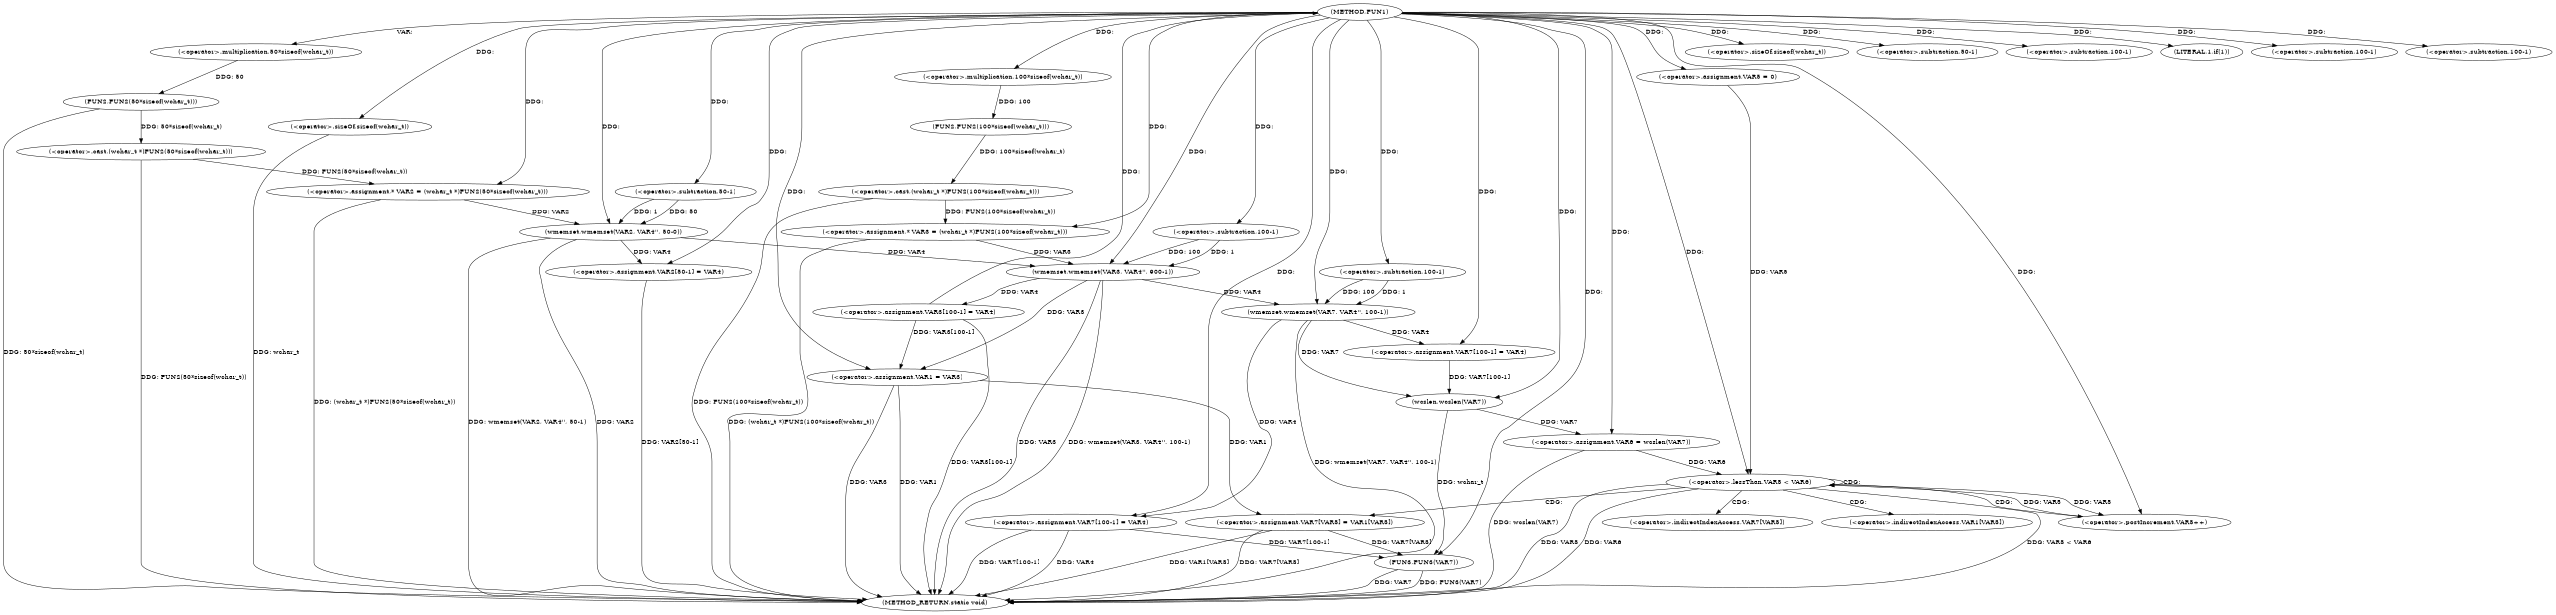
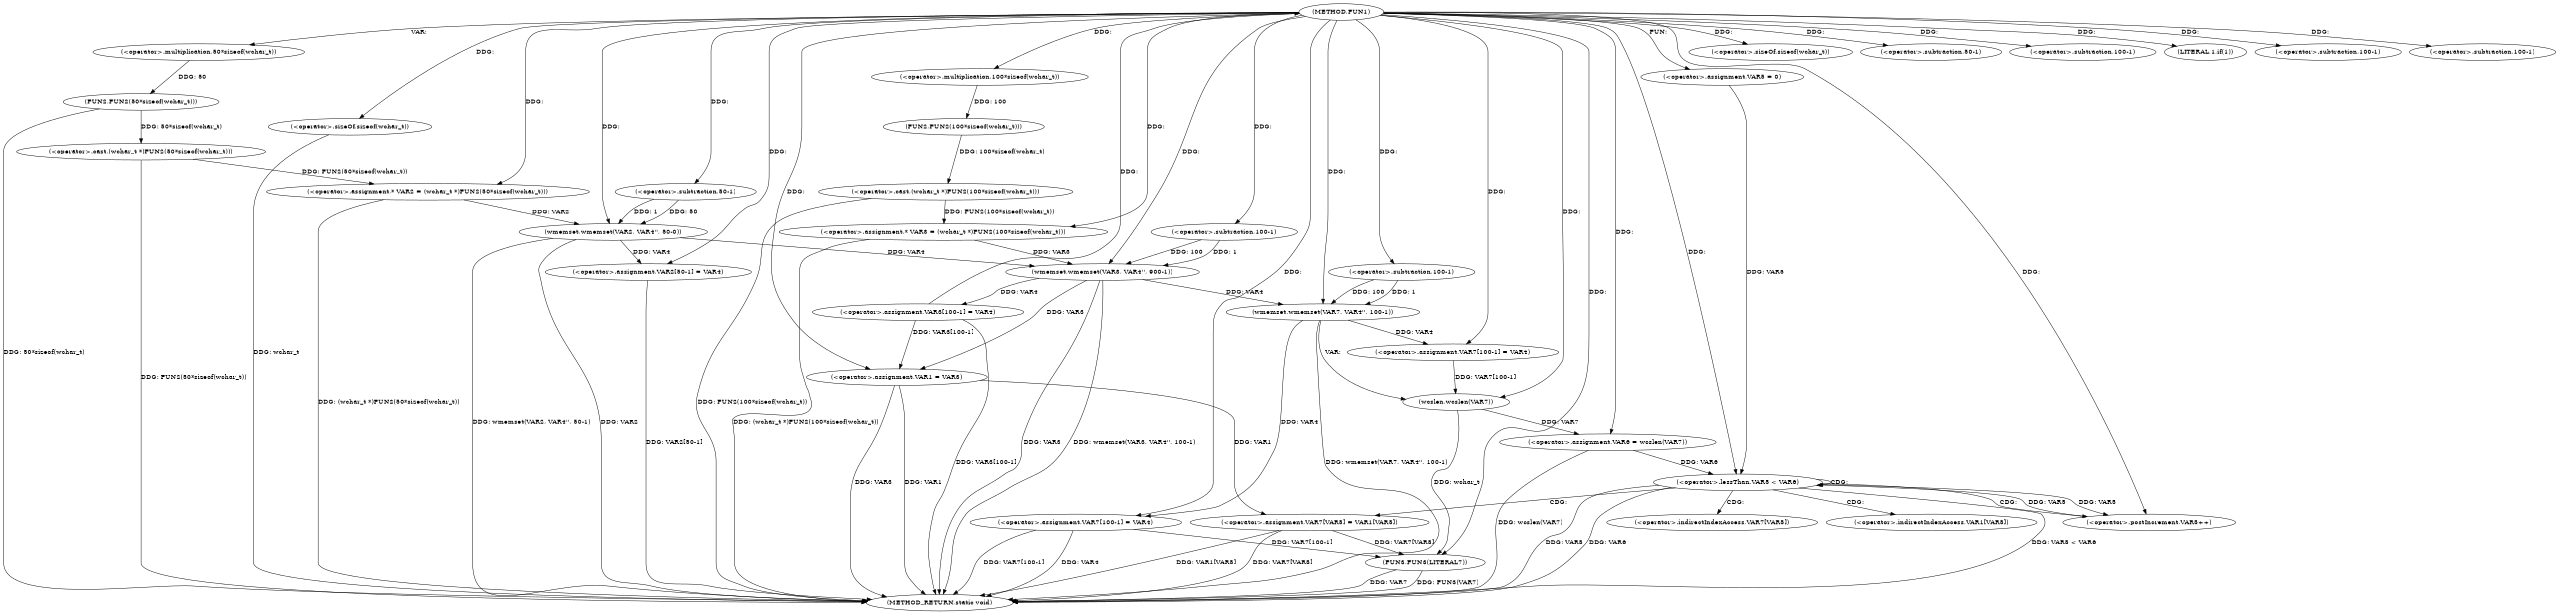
edge "(METHOD,FUN1)" -> "(<operator>.assignment,VAR5 = 0)": label "DDG: " -> "FUN: "
edge "(wmemset,wmemset(VAR7, VAR4'', 100-1))" -> "(wcslen,wcslen(VAR7))": label "DDG: VAR7" -> "VAR: "
node "(FUN3,FUN3(VAR7))": label "(FUN3,FUN3(VAR7))" -> "(FUN3,FUN3(LITERAL7))"
